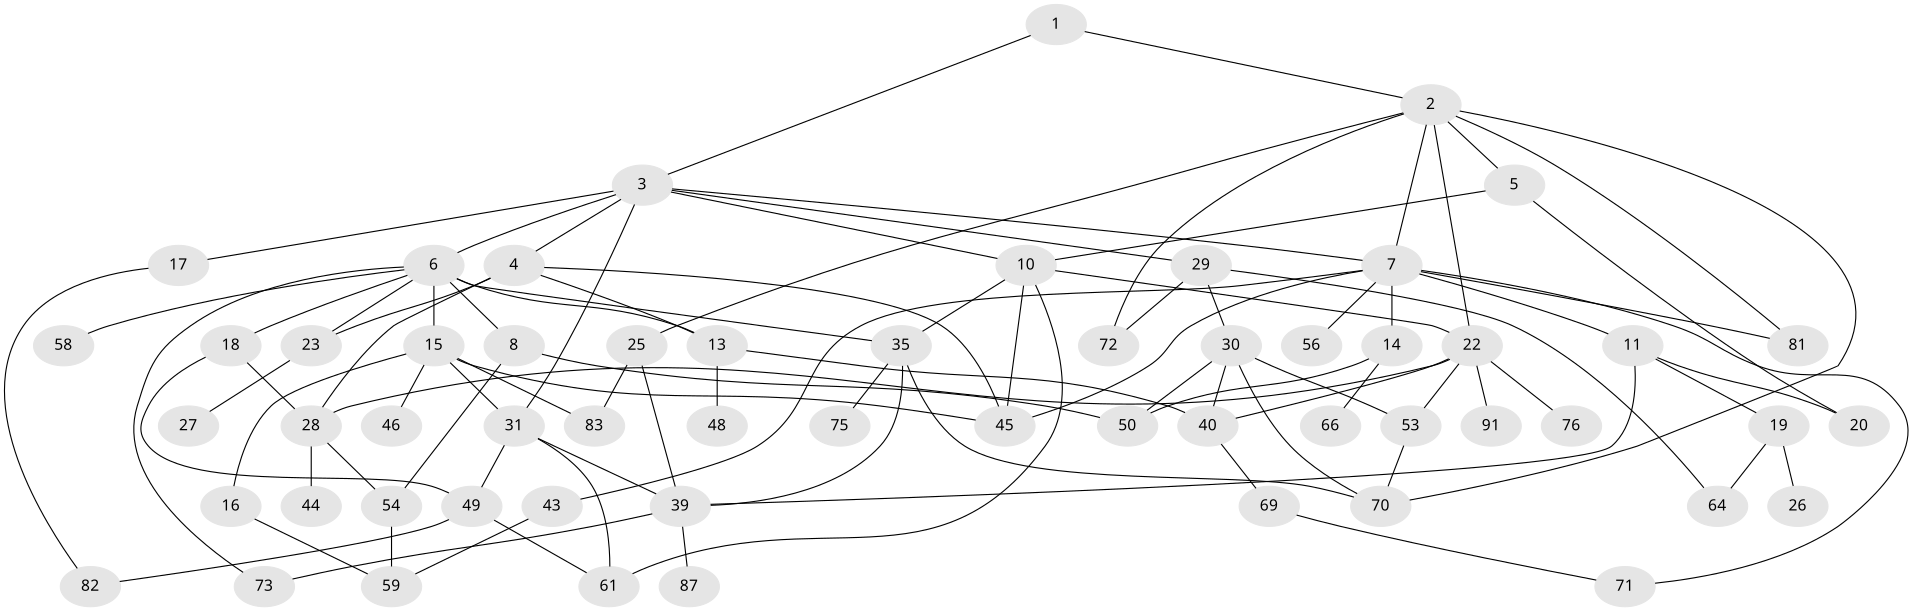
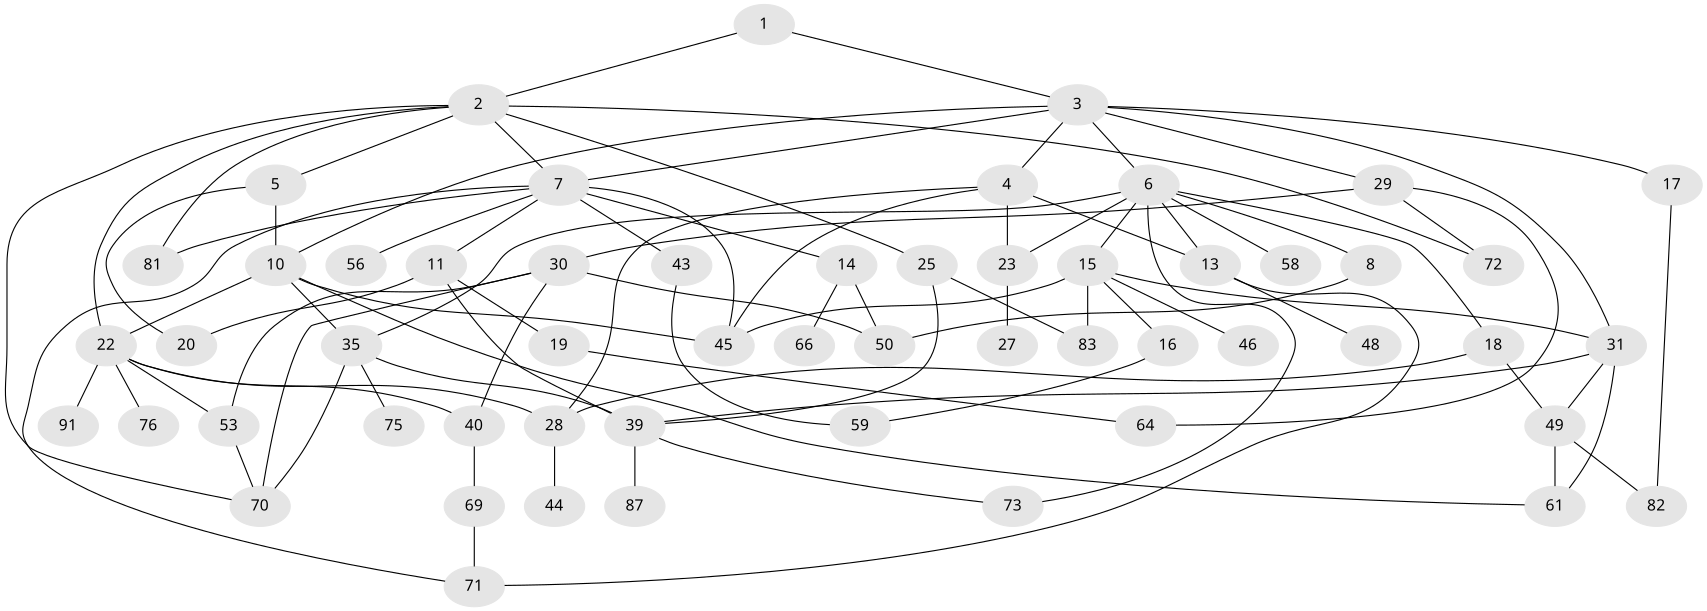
edge "13" -- "40": now "13" -- "71"
node "54": removed
node "26": removed
